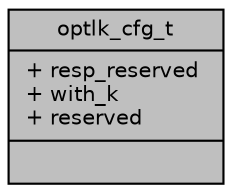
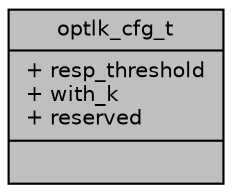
node "optlk_cfg_t": text "+ resp_reserved" -> "+ resp_threshold"
